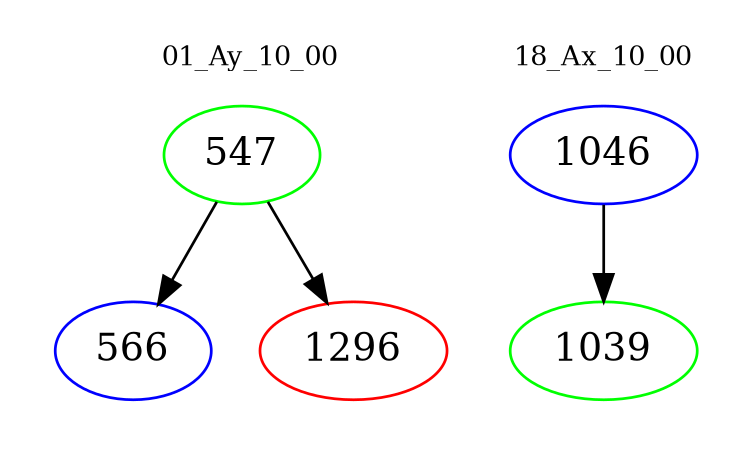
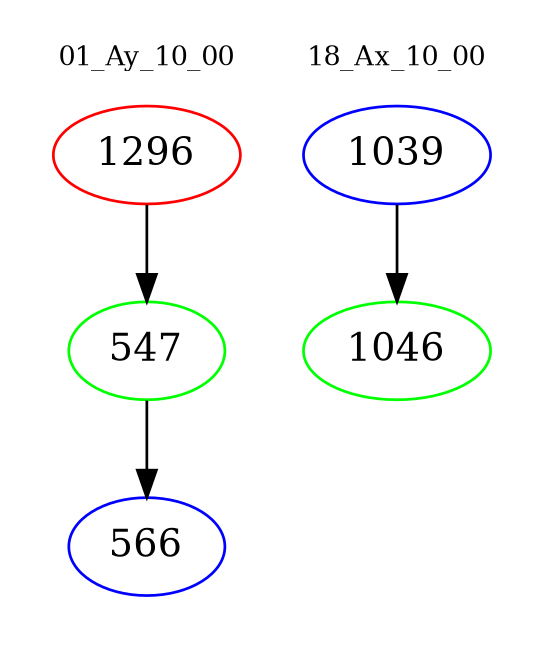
node "1046": color blue -> green
edge "1046" -> "1039": reversed
edge "547" -> "1296": reversed
node "1039": color green -> blue
